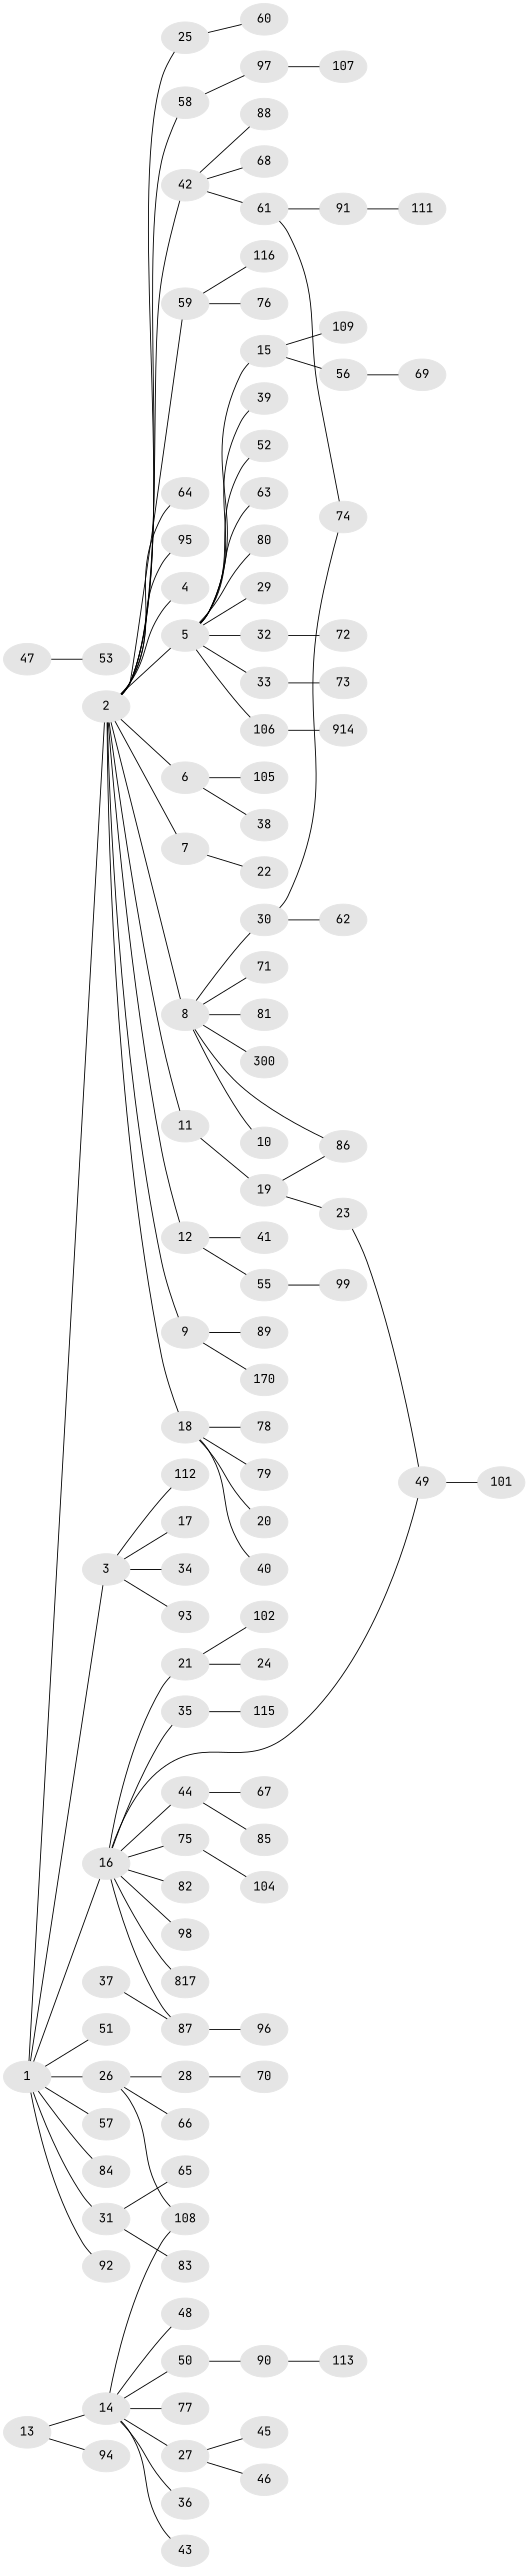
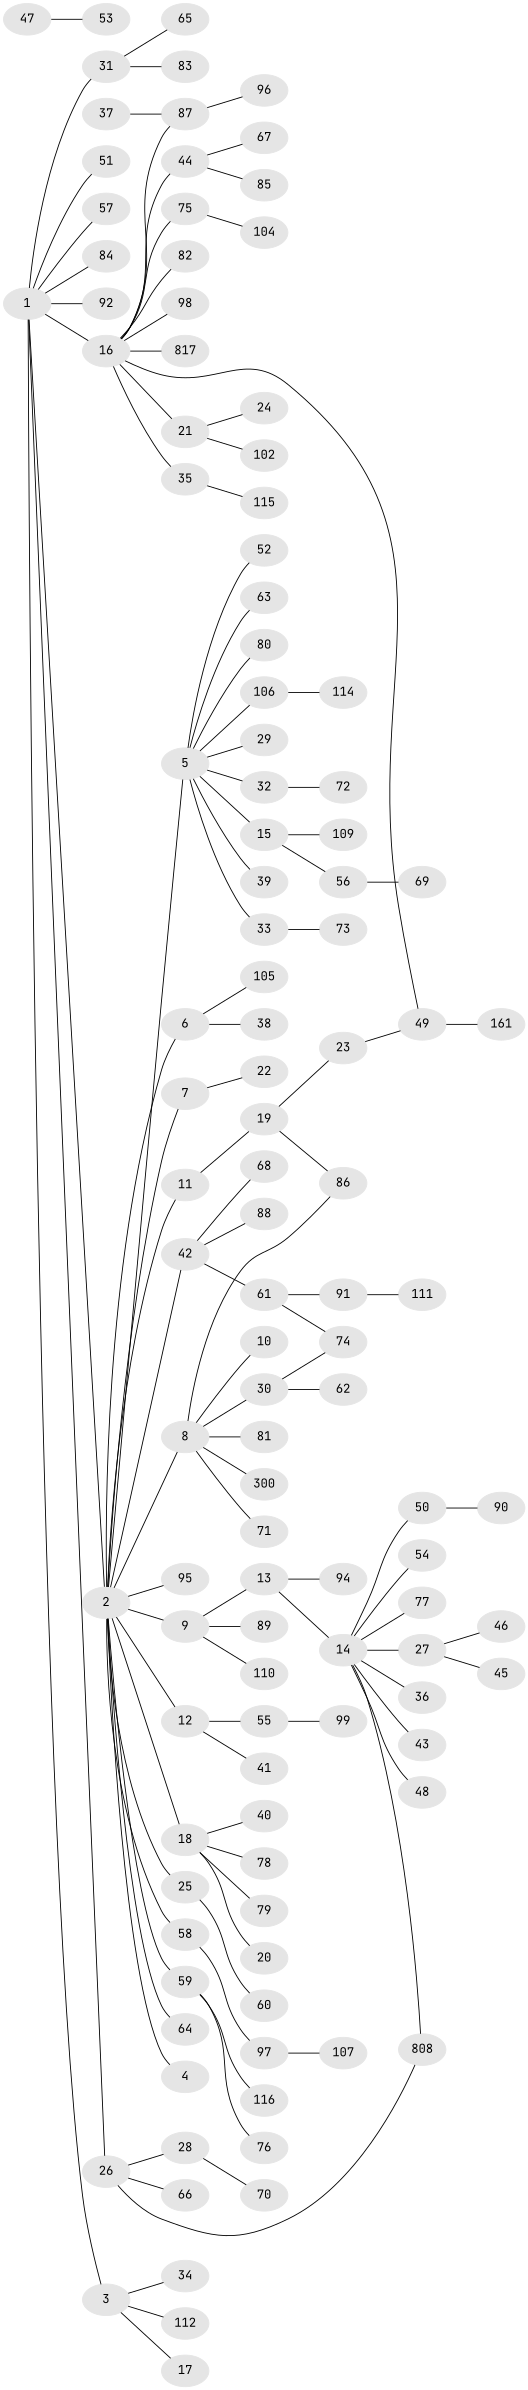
node "914": label "914" -> "114"
node "170": label "170" -> "110"
node "101": label "101" -> "161"
node "54": added
edge "13" -- "9": added
node "93": removed
node "108": label "108" -> "808"
node "113": removed
